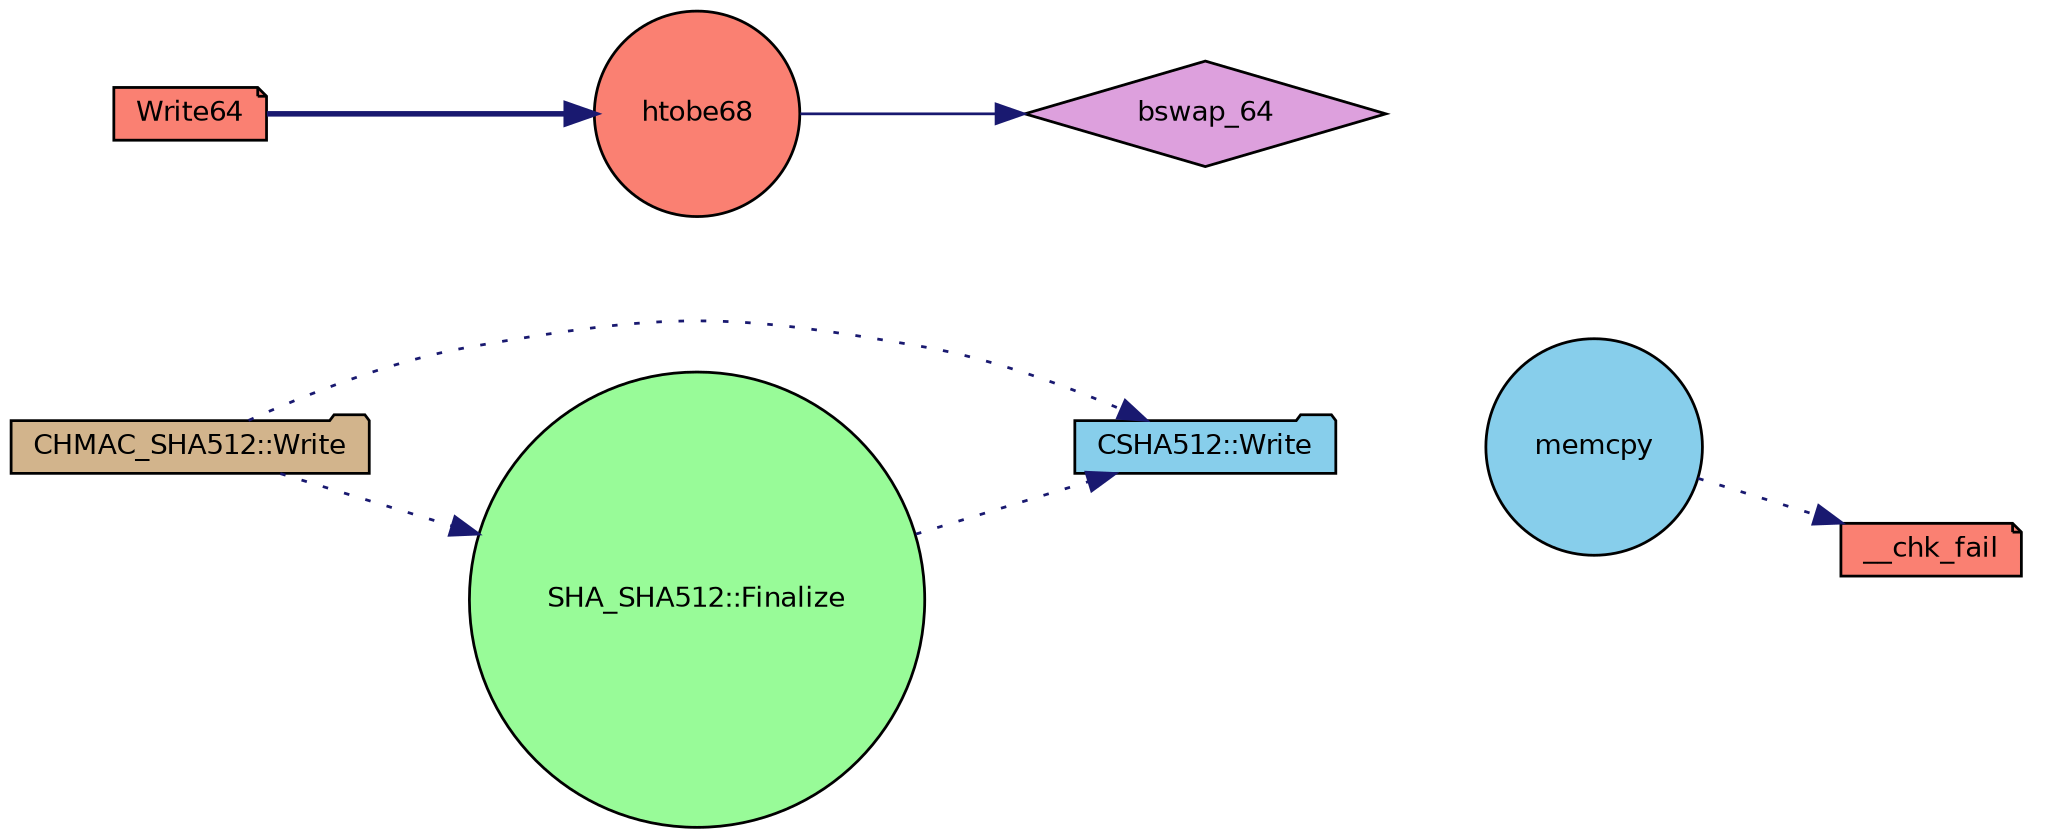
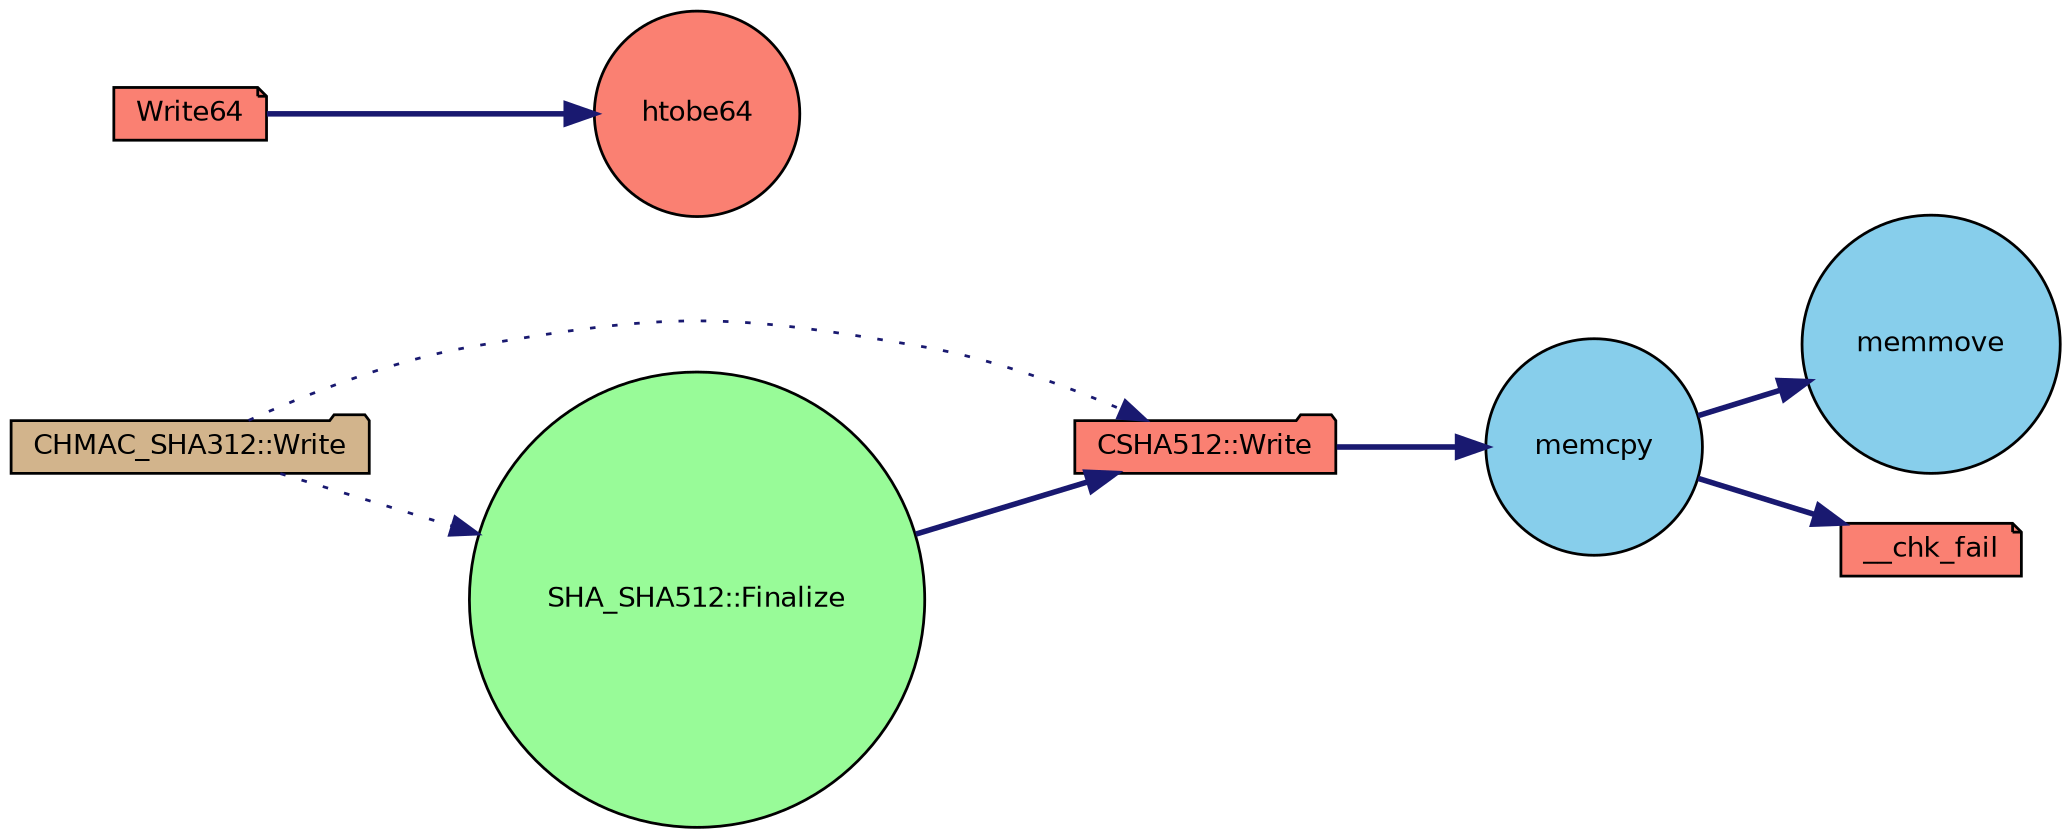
node "htobe68": label "htobe68" -> "htobe64"
node "bswap_64": removed
node "memmove": added
node "CHMAC_SHA512::Write": label "CHMAC_SHA512::Write" -> "CHMAC_SHA312::Write"
node "CSHA512::Write": fillcolor skyblue -> salmon
edge "CSHA512::Write" -> "memcpy": added
edge "memcpy" -> "__chk_fail": style dotted -> bold
edge "SHA_SHA512::Finalize" -> "CSHA512::Write": style dotted -> bold
